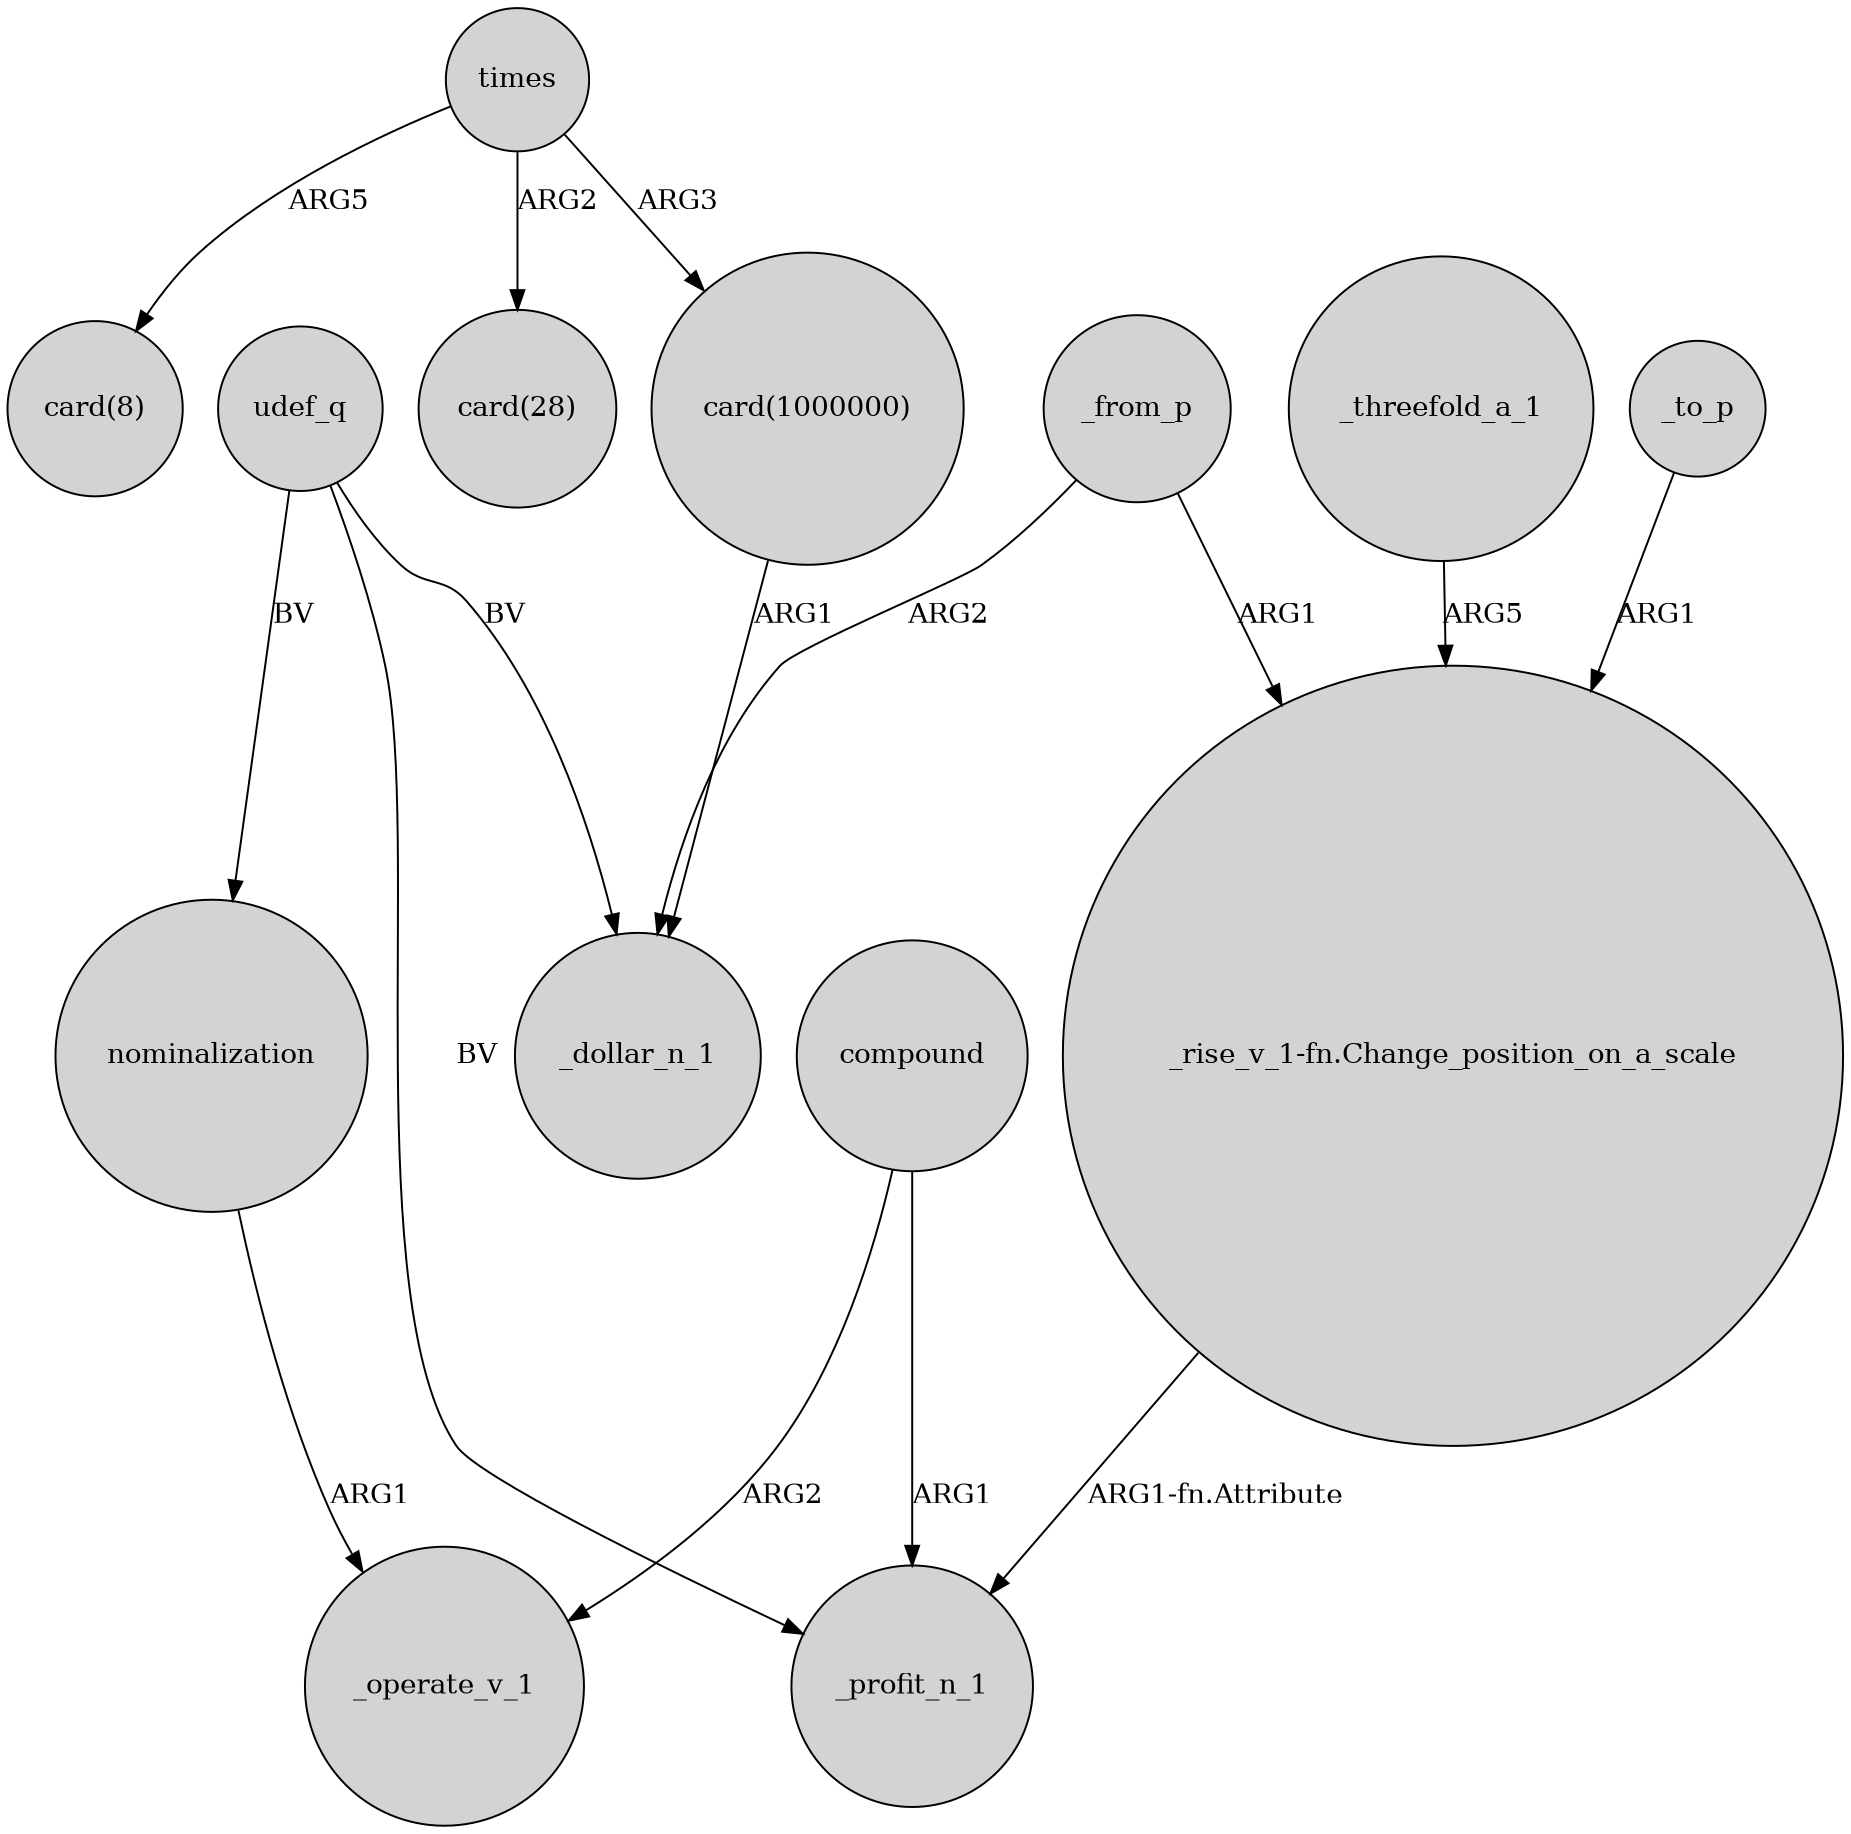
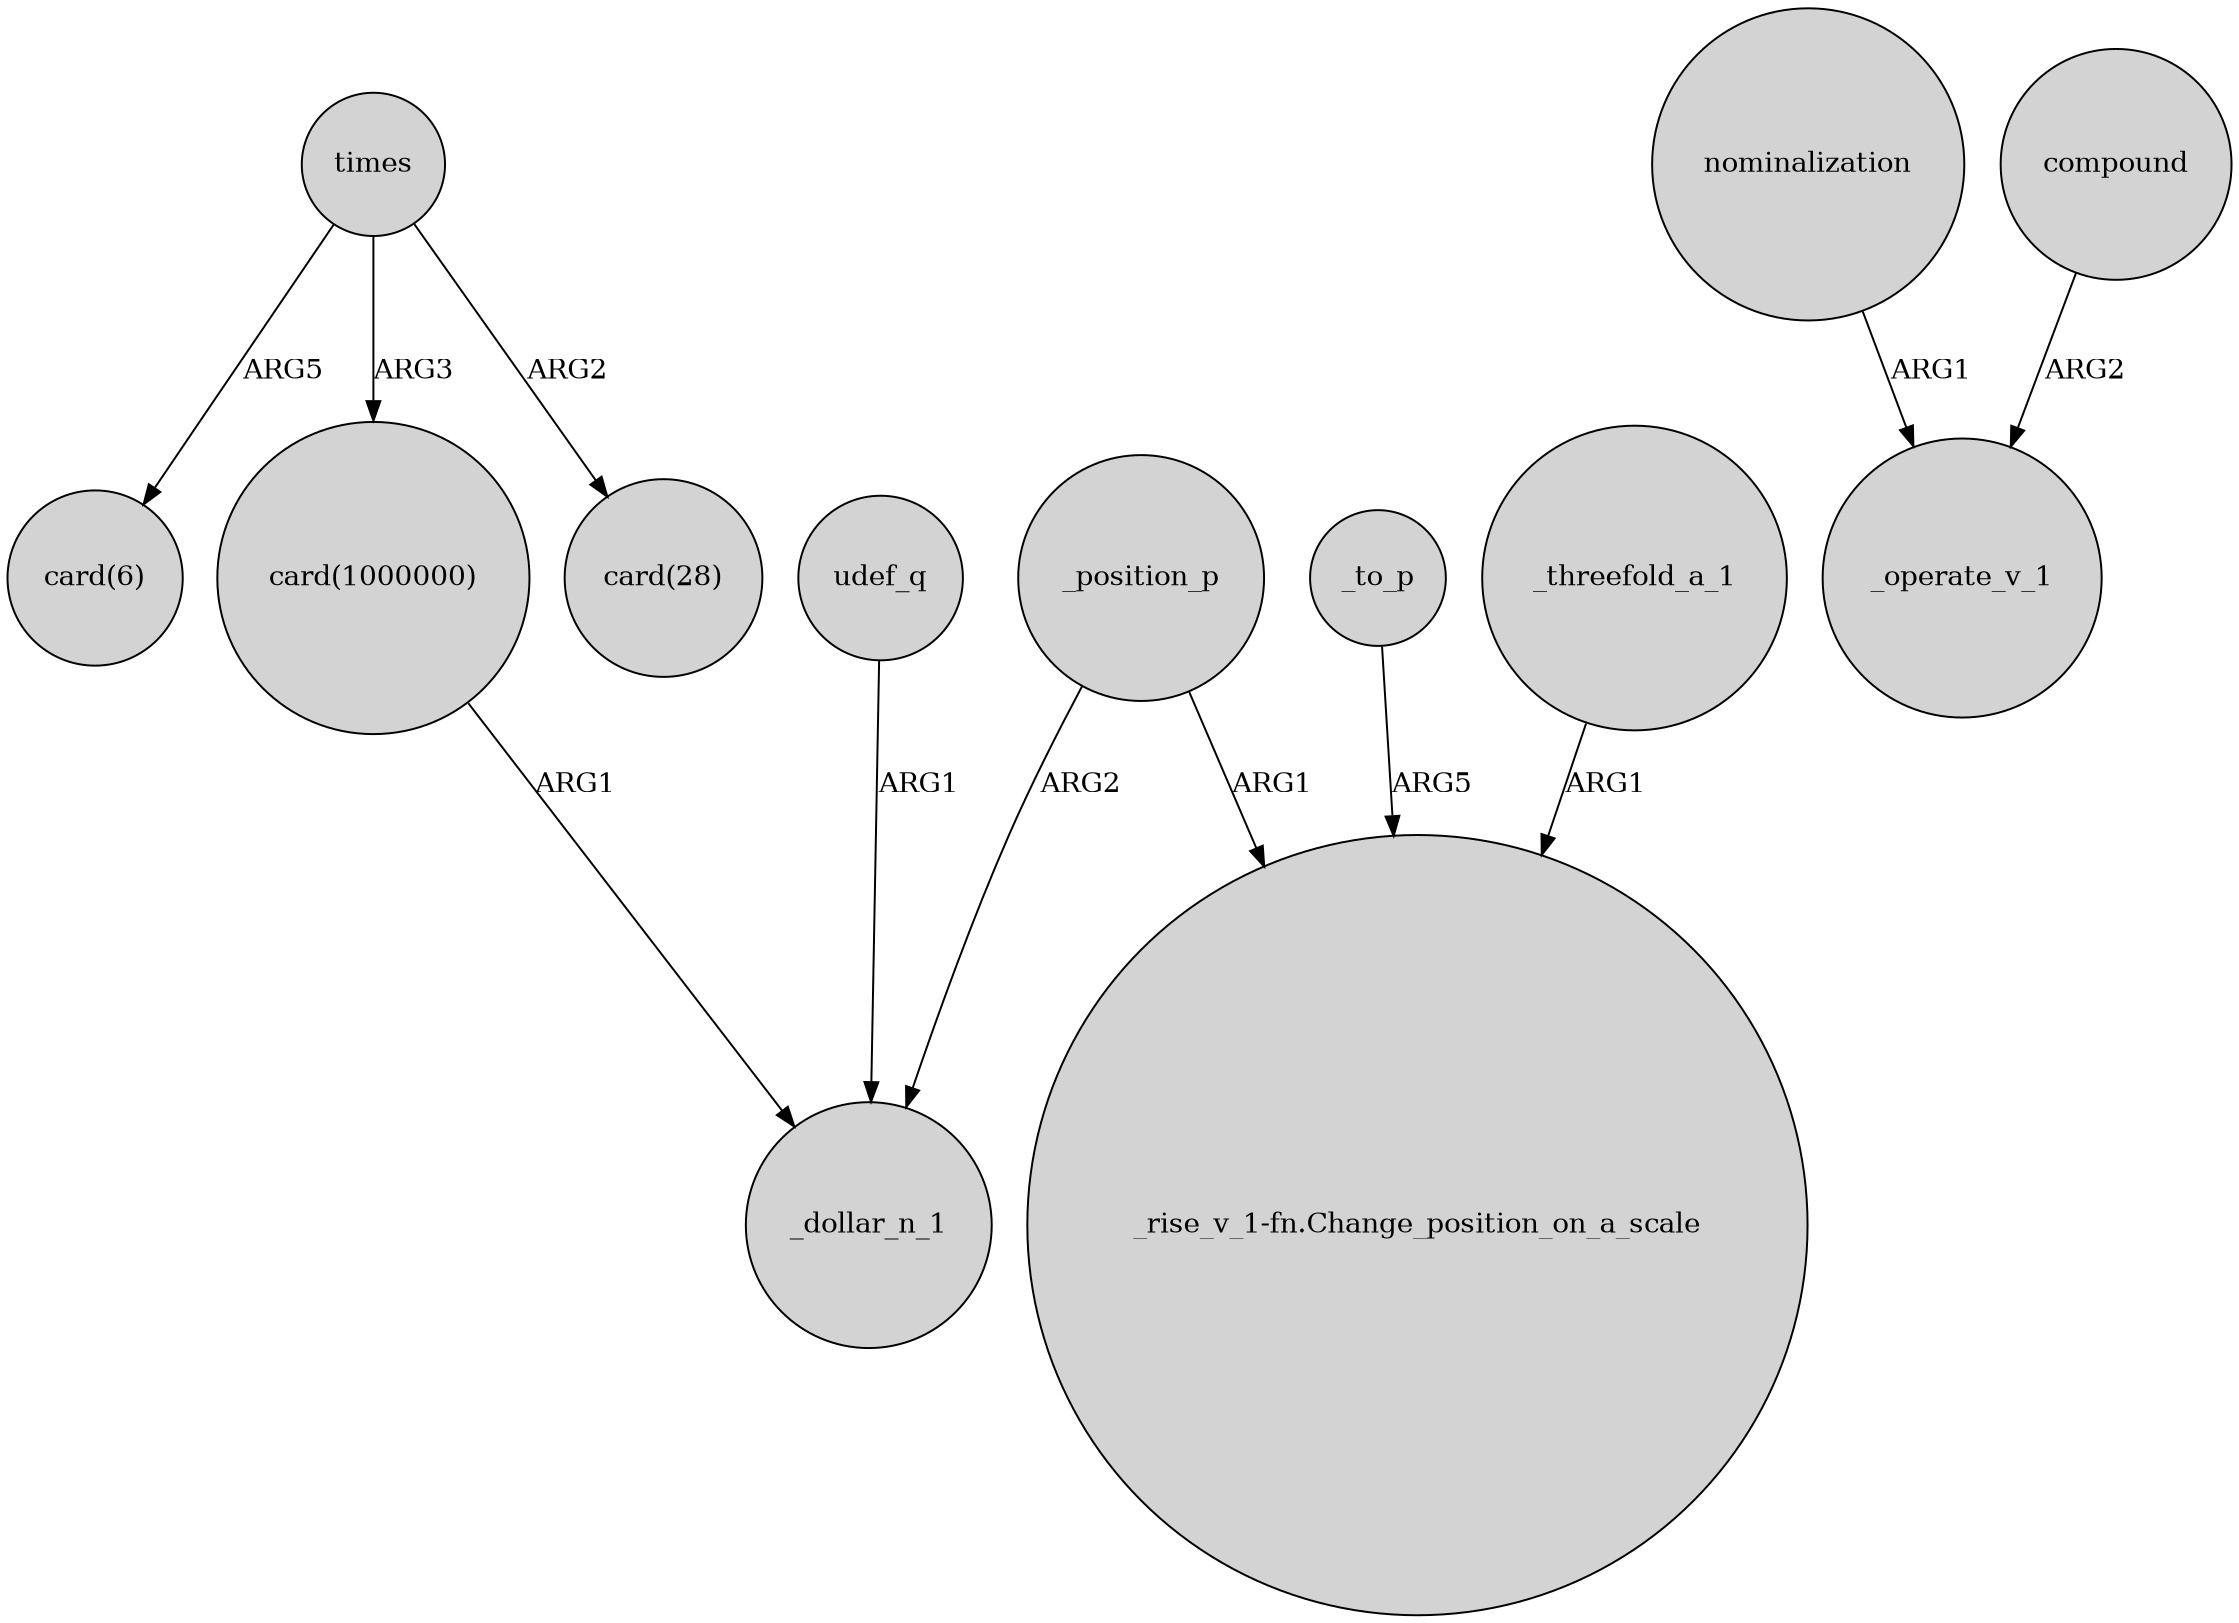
node "card(8)": label "card(8)" -> "card(6)"
node "_from_p": label "_from_p" -> "_position_p"
edge "udef_q" -> "_dollar_n_1": label "BV" -> "ARG1"
edge "_threefold_a_1" -> "_rise_v_1-fn.Change_position_on_a_scale": label "ARG5" -> "ARG1"
edge "_to_p" -> "_rise_v_1-fn.Change_position_on_a_scale": label "ARG1" -> "ARG5"
edge "udef_q" -> "nominalization": removed, label "BV"
node "_profit_n_1": removed
